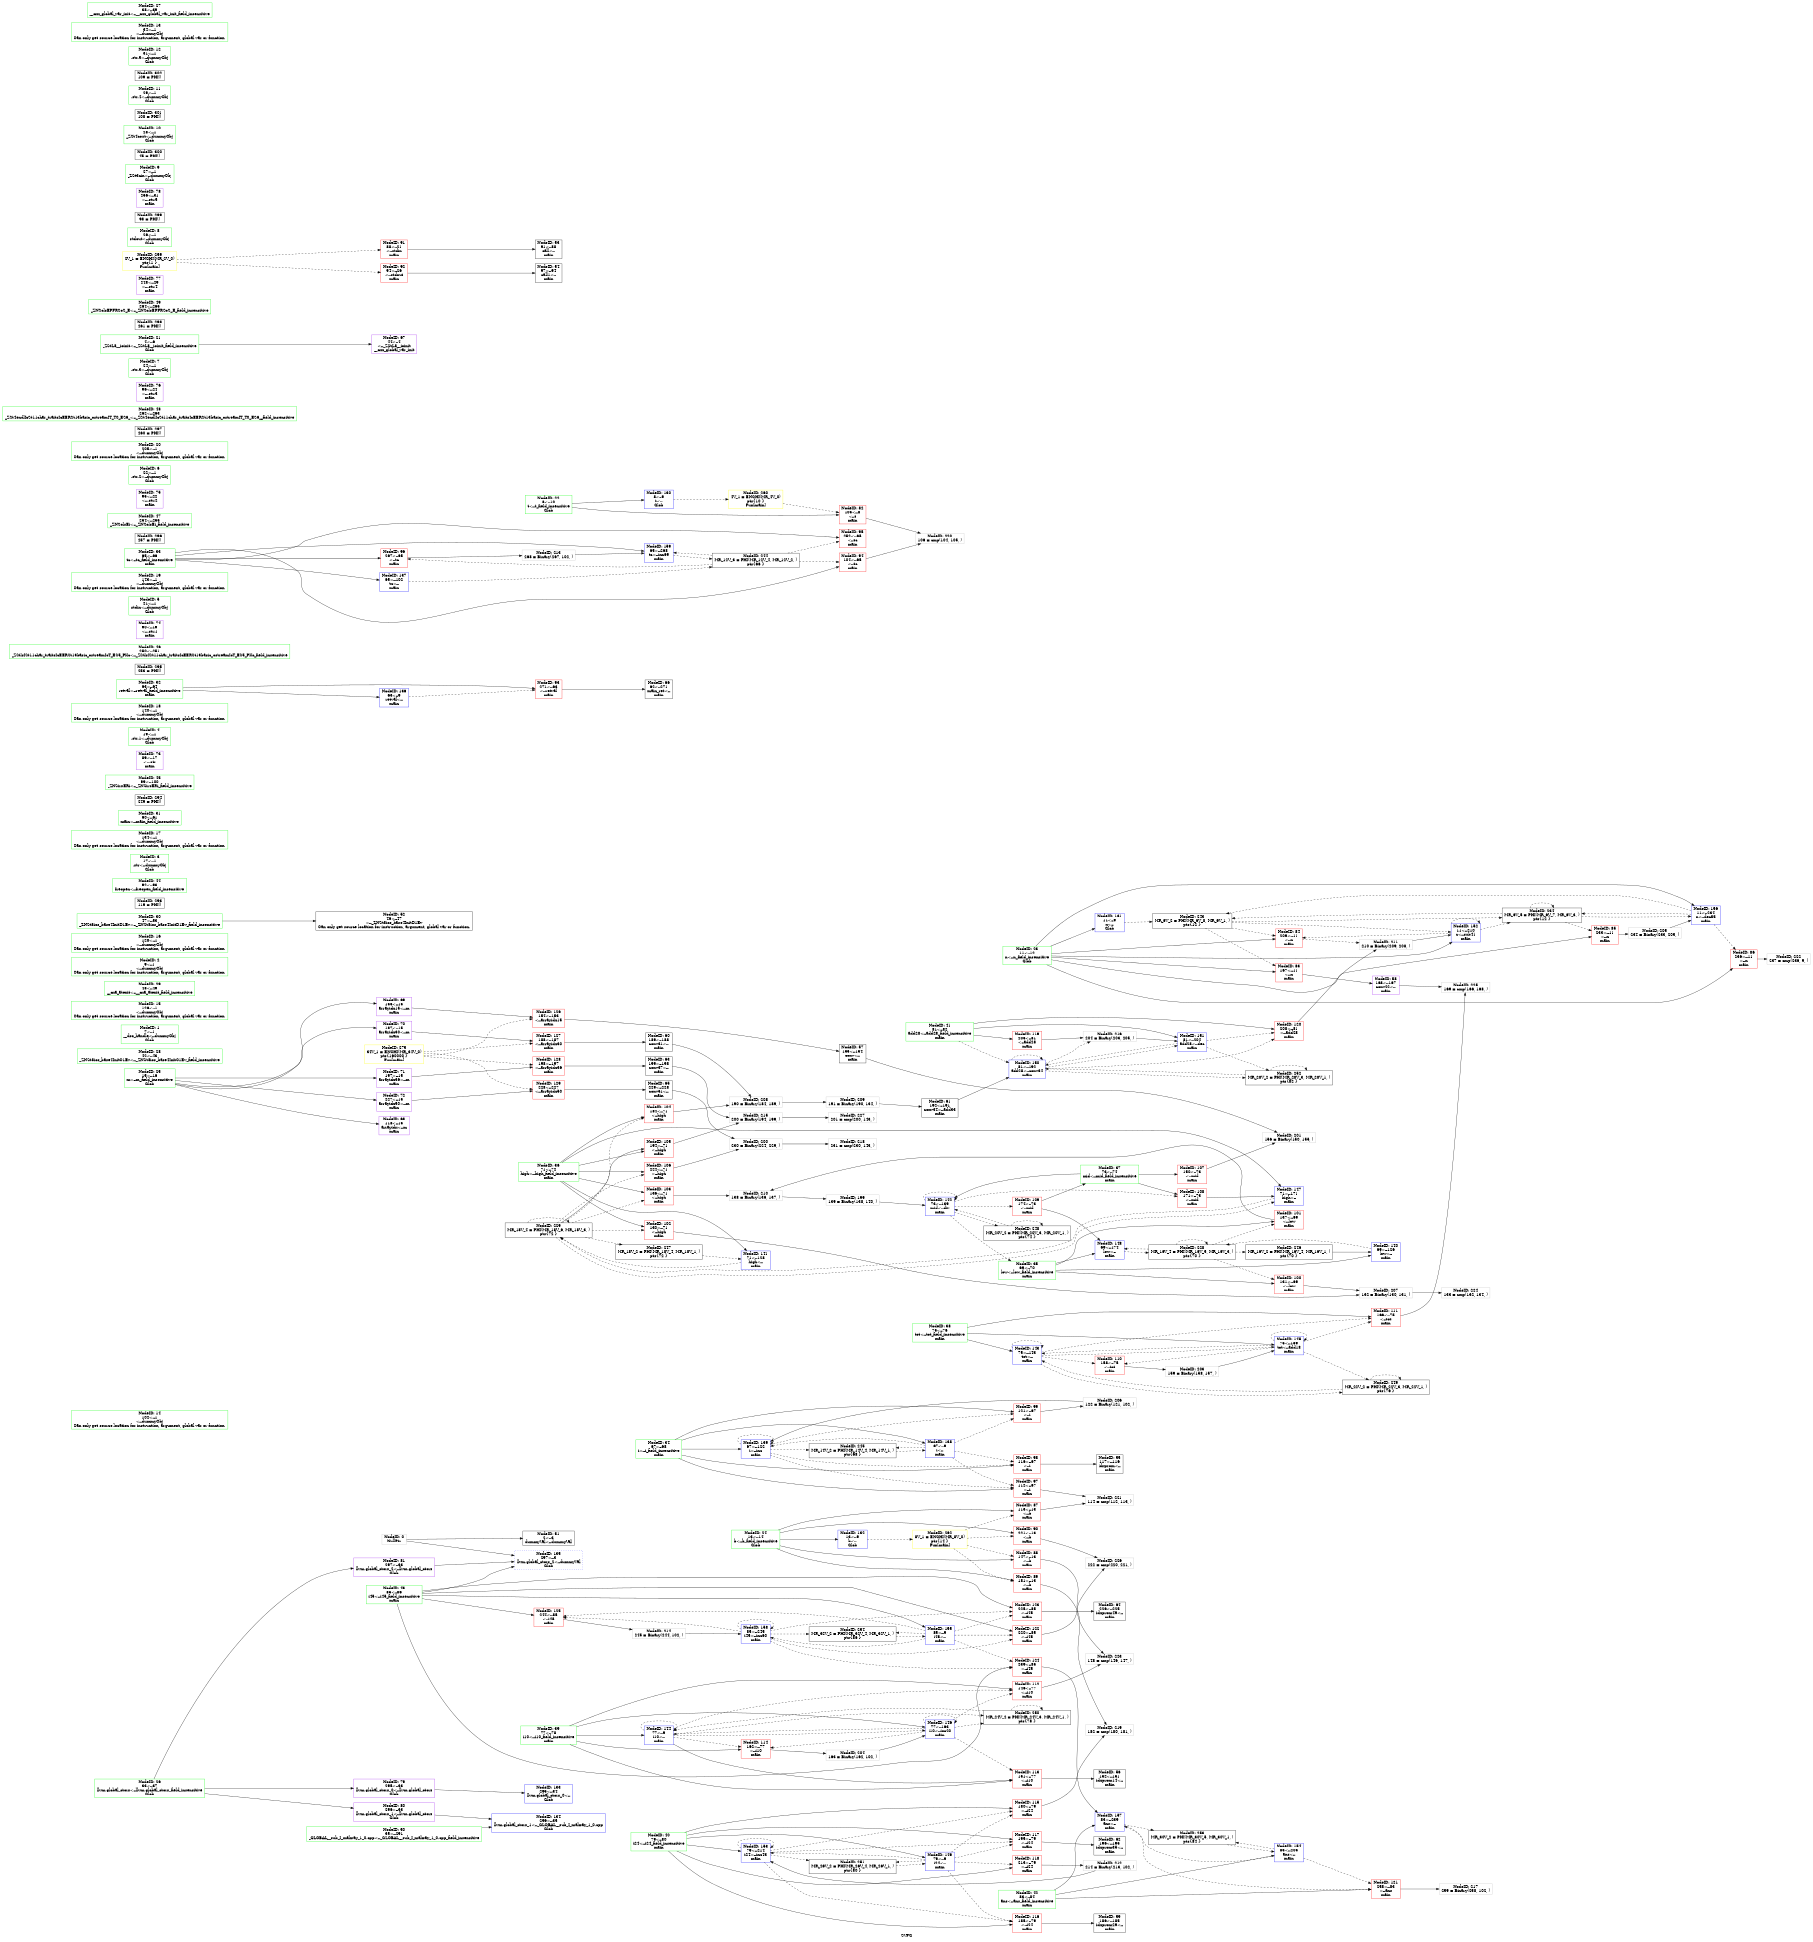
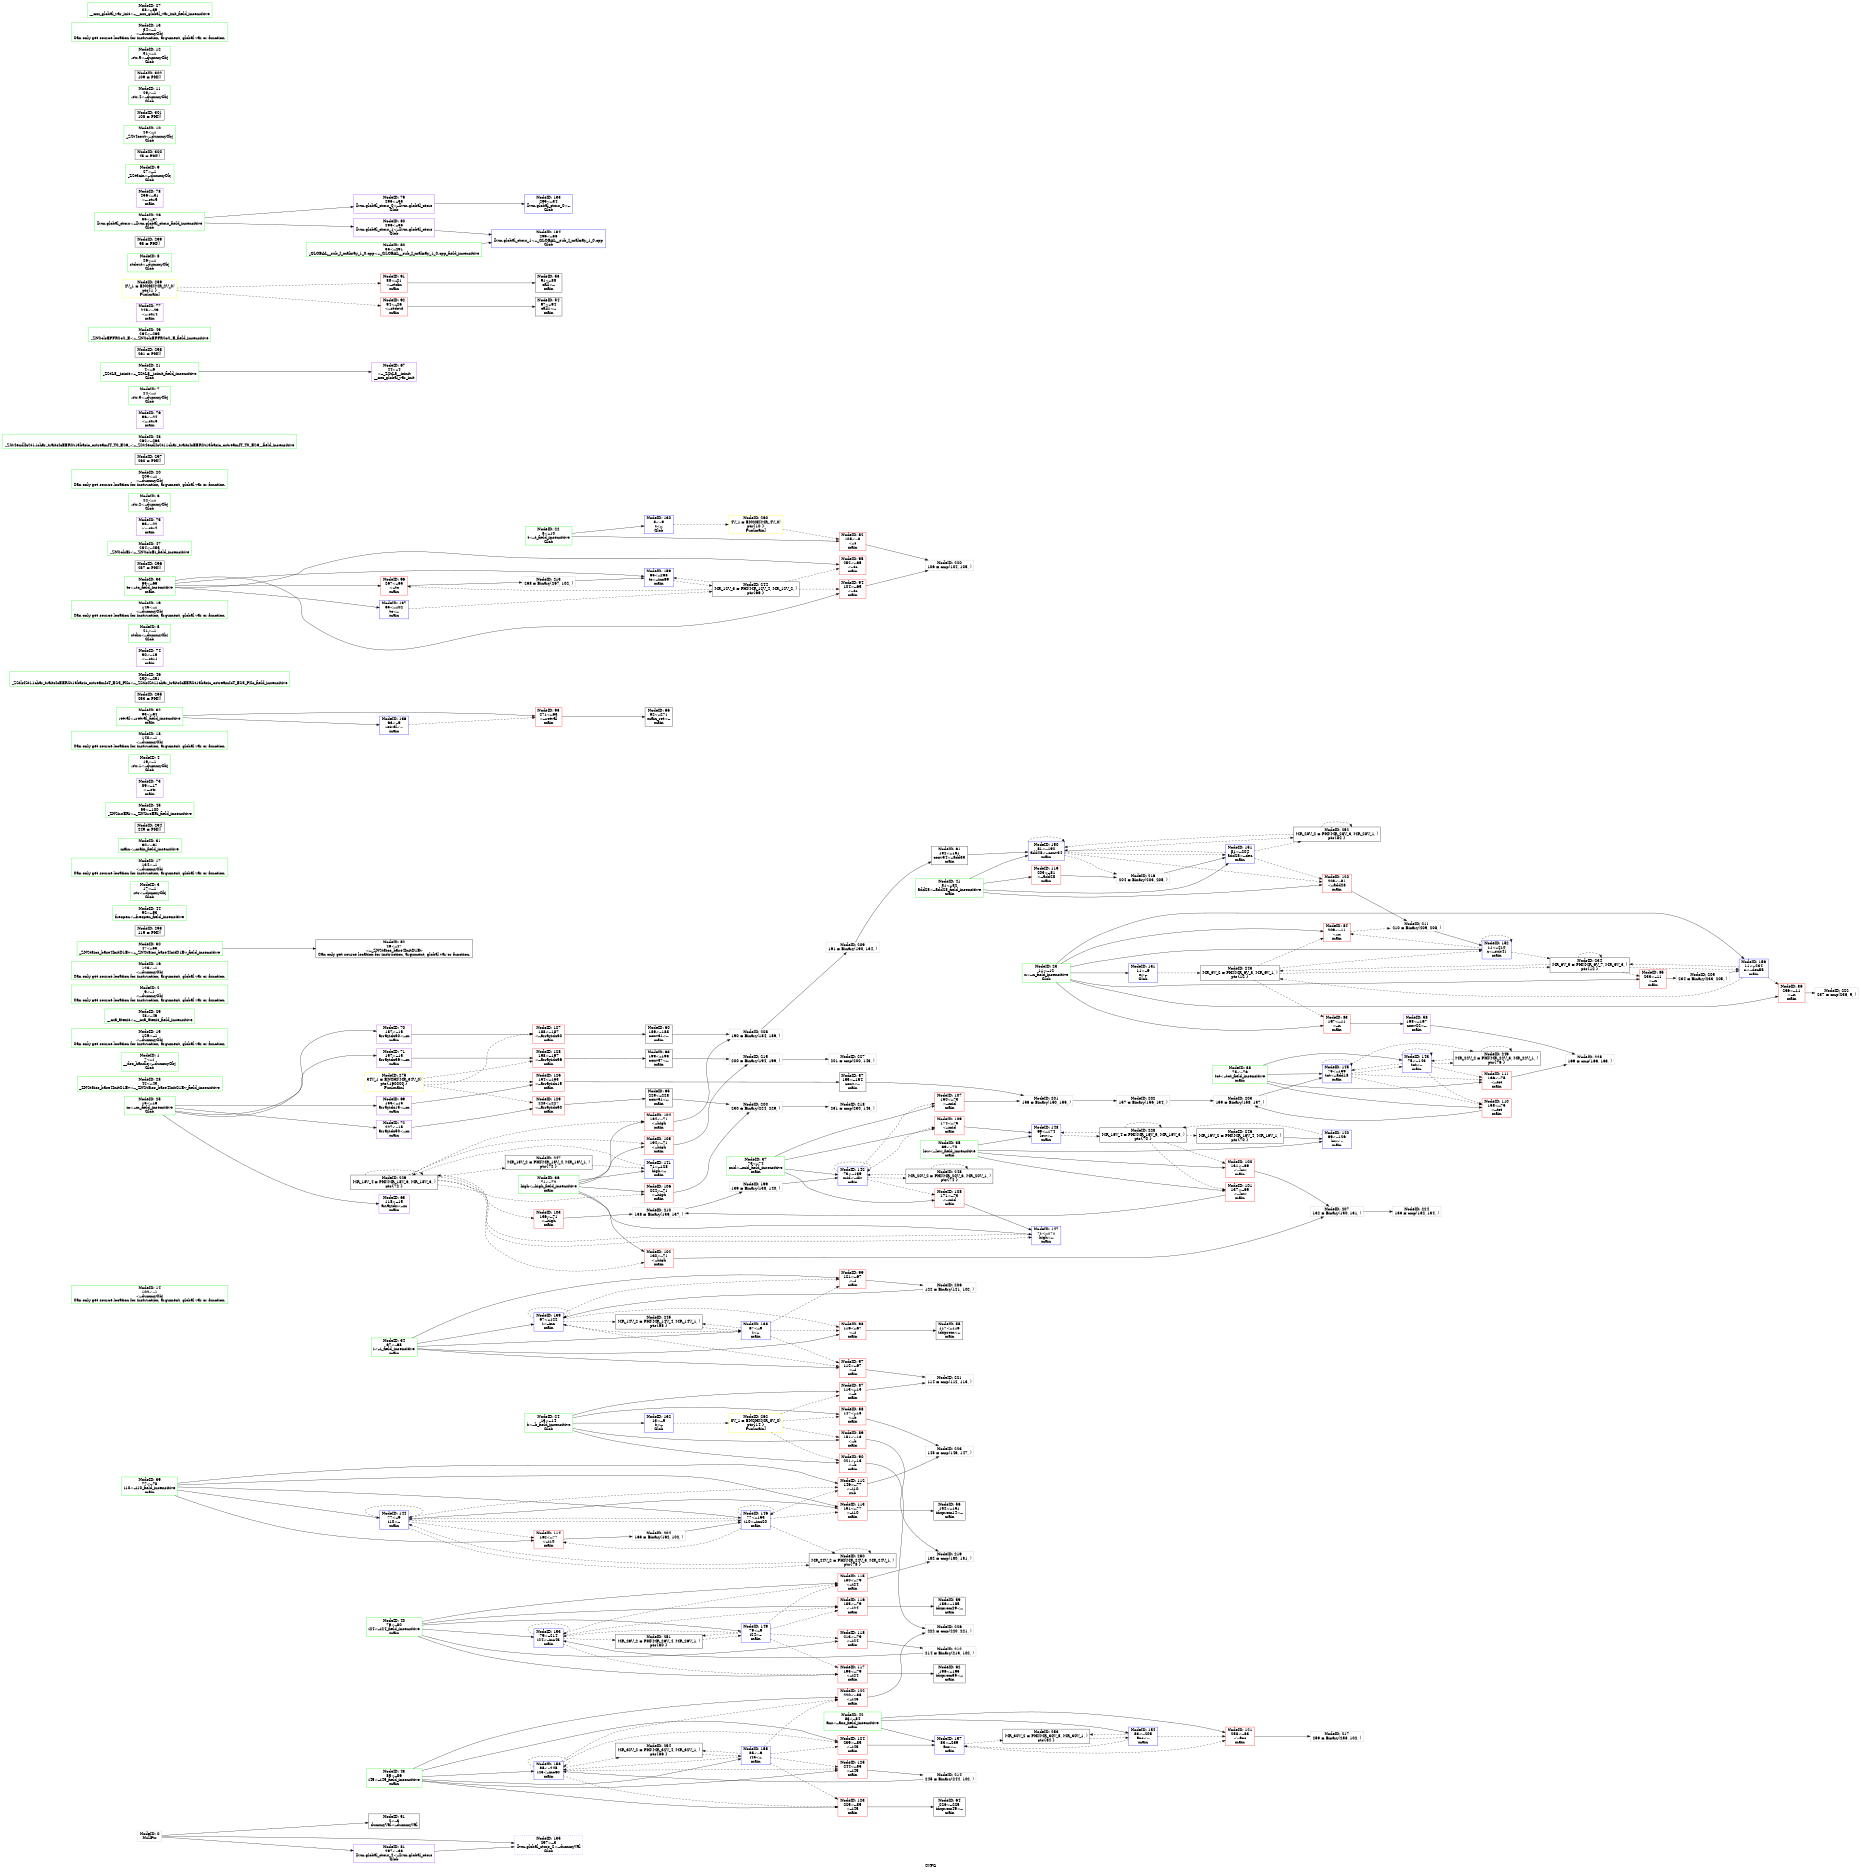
edge "NodeID: 41" -> "NodeID: 150": style dashed -> solid
node "NodeID: 202": added
edge "NodeID: 38" -> "NodeID: 110": added
edge "NodeID: 229" -> "NodeID: 105": style solid -> dashed
edge "NodeID: 36" -> "NodeID: 103": removed
edge "NodeID: 109" -> "NodeID: 37": reversed
edge "NodeID: 142" -> "NodeID: 35": now "NodeID: 142" -> "NodeID: 107"
edge "NodeID: 43" -> "NodeID: 135": now "NodeID: 43" -> "NodeID: 158"
edge "NodeID: 26" -> "NodeID: 81": now "NodeID: 0" -> "NodeID: 81"
node "NodeID: 112": text "main" -> "sub"
